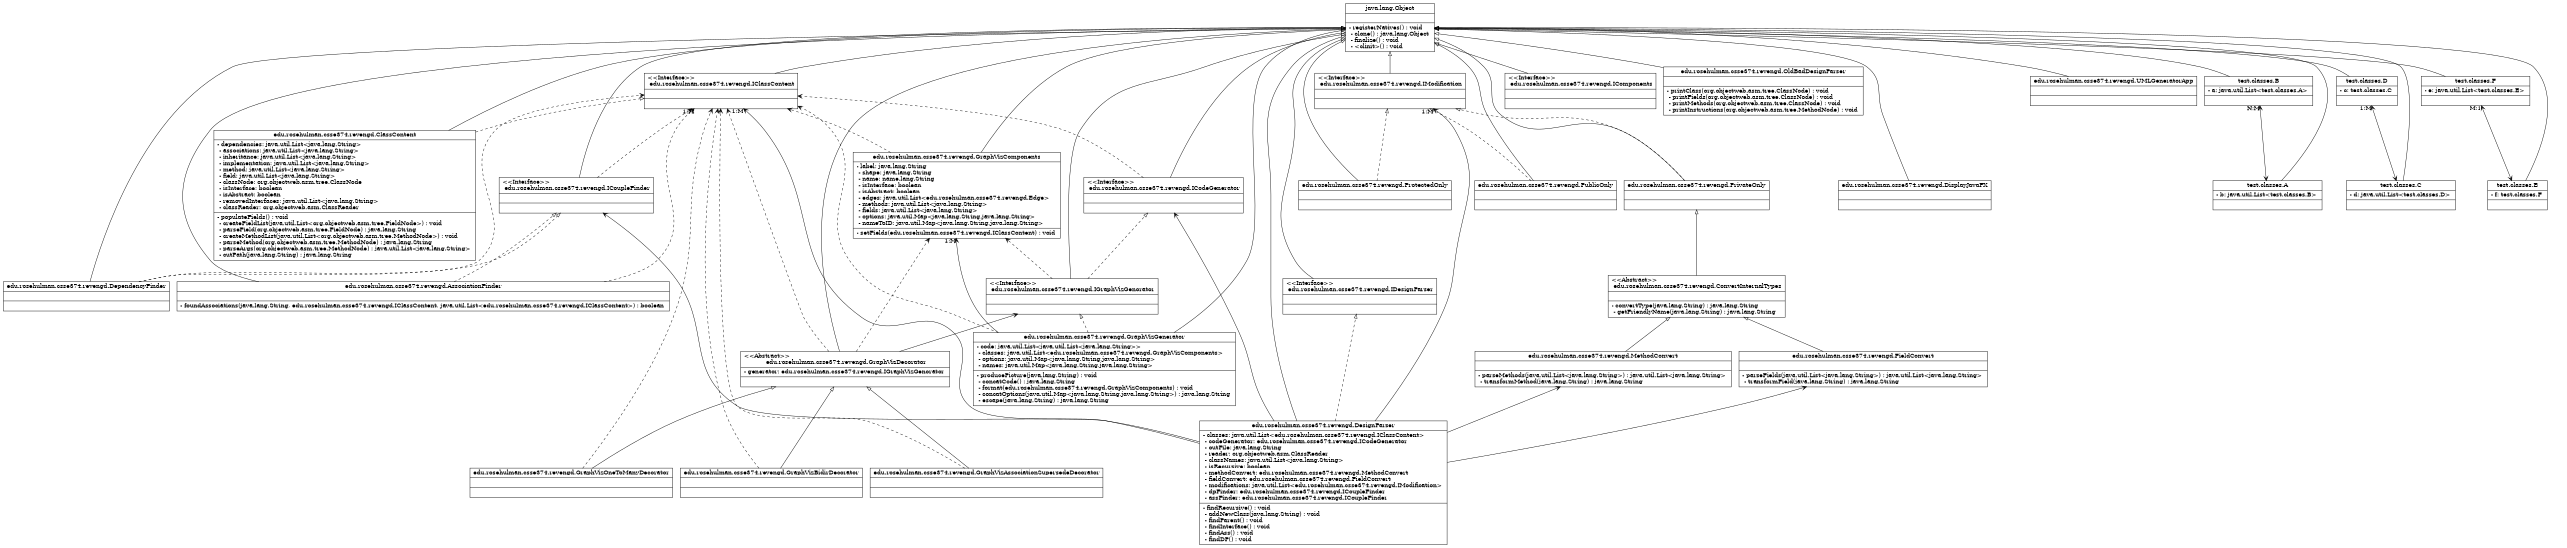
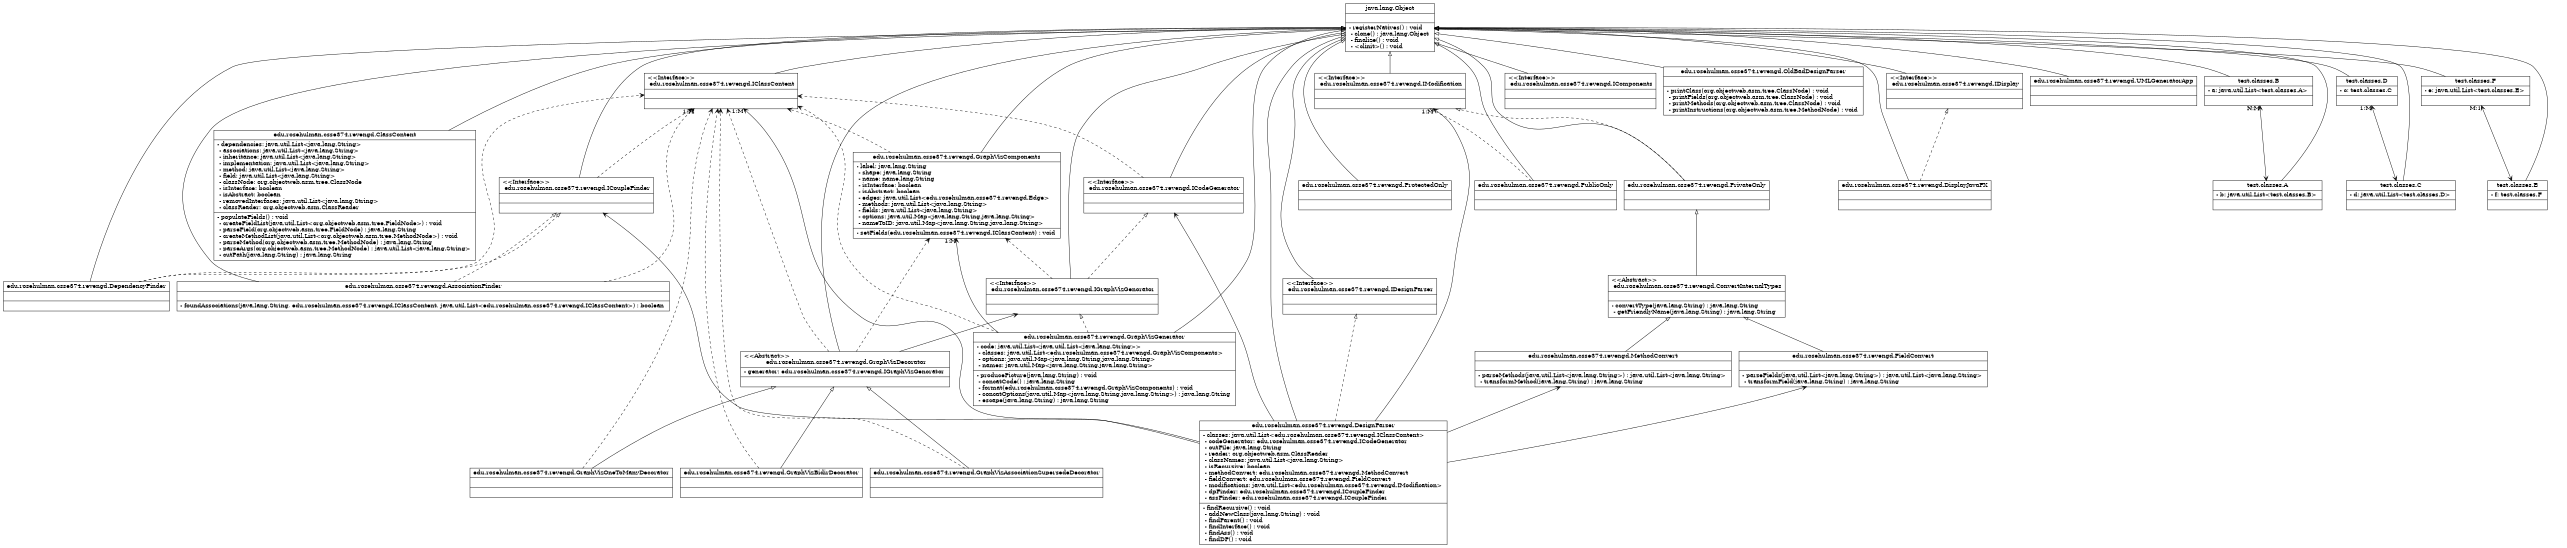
node "edu.rosehulman.csse374.revengd.IDisplay": added
edge "edu.rosehulman.csse374.revengd.ClassContent" -> "edu.rosehulman.csse374.revengd.IClassContent": removed
edge "edu.rosehulman.csse374.revengd.ProtectedOnly" -> "edu.rosehulman.csse374.revengd.IModification": removed
